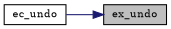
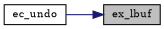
node "ex_undo": label "ex_undo" -> "ex_lbuf"
